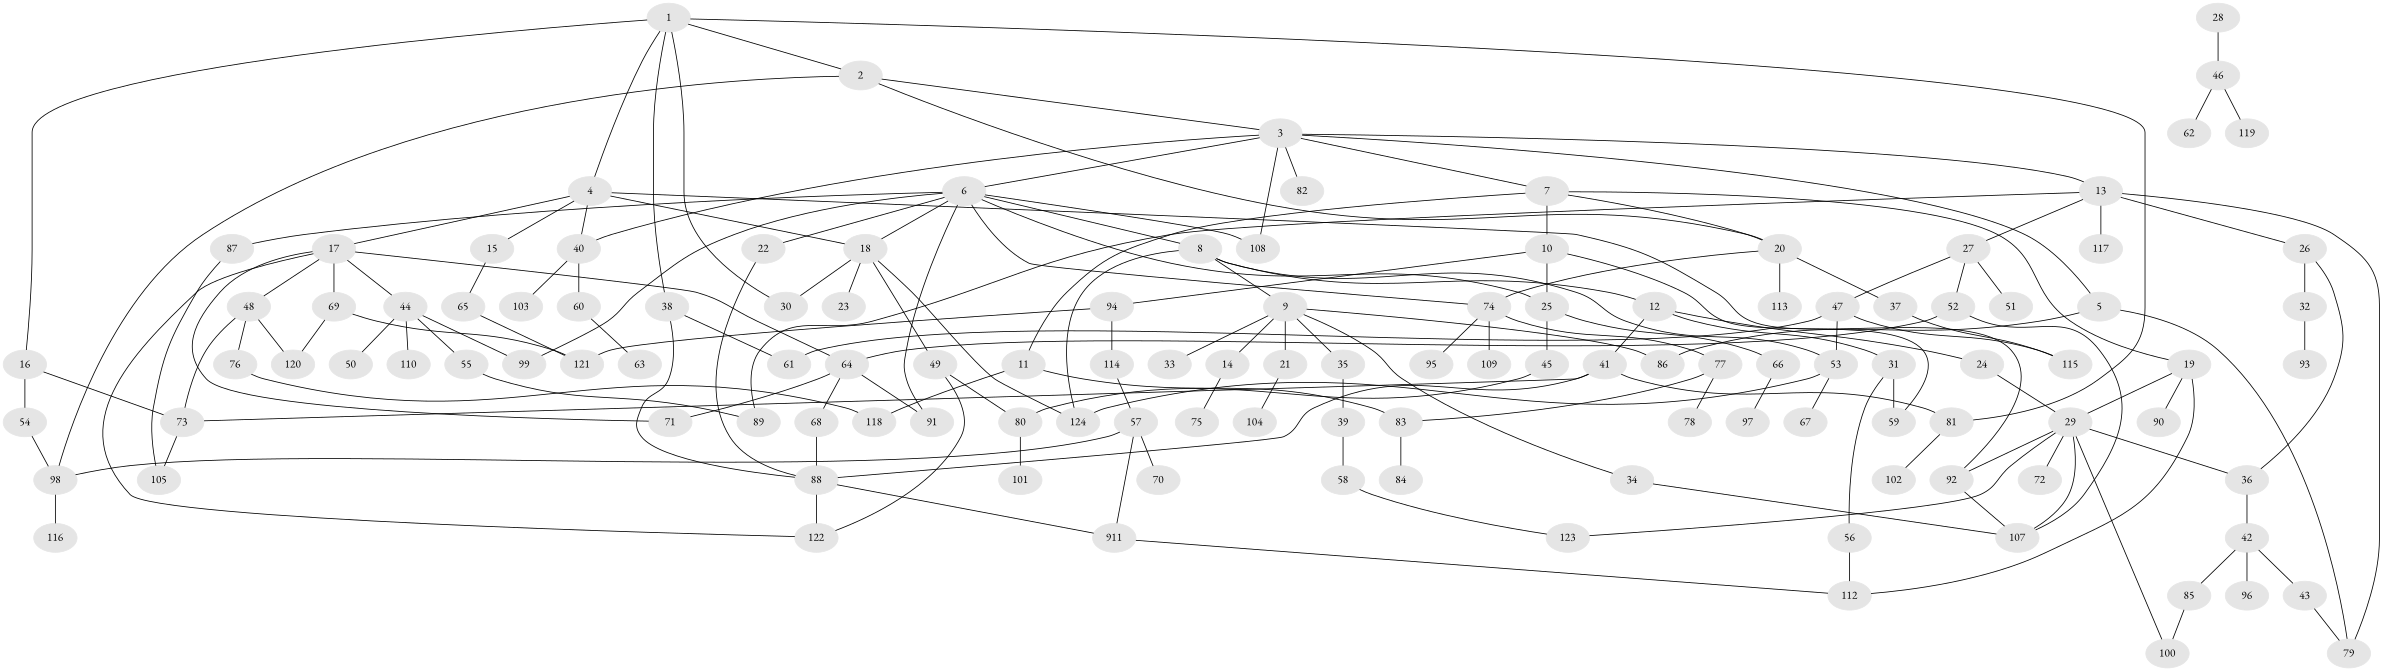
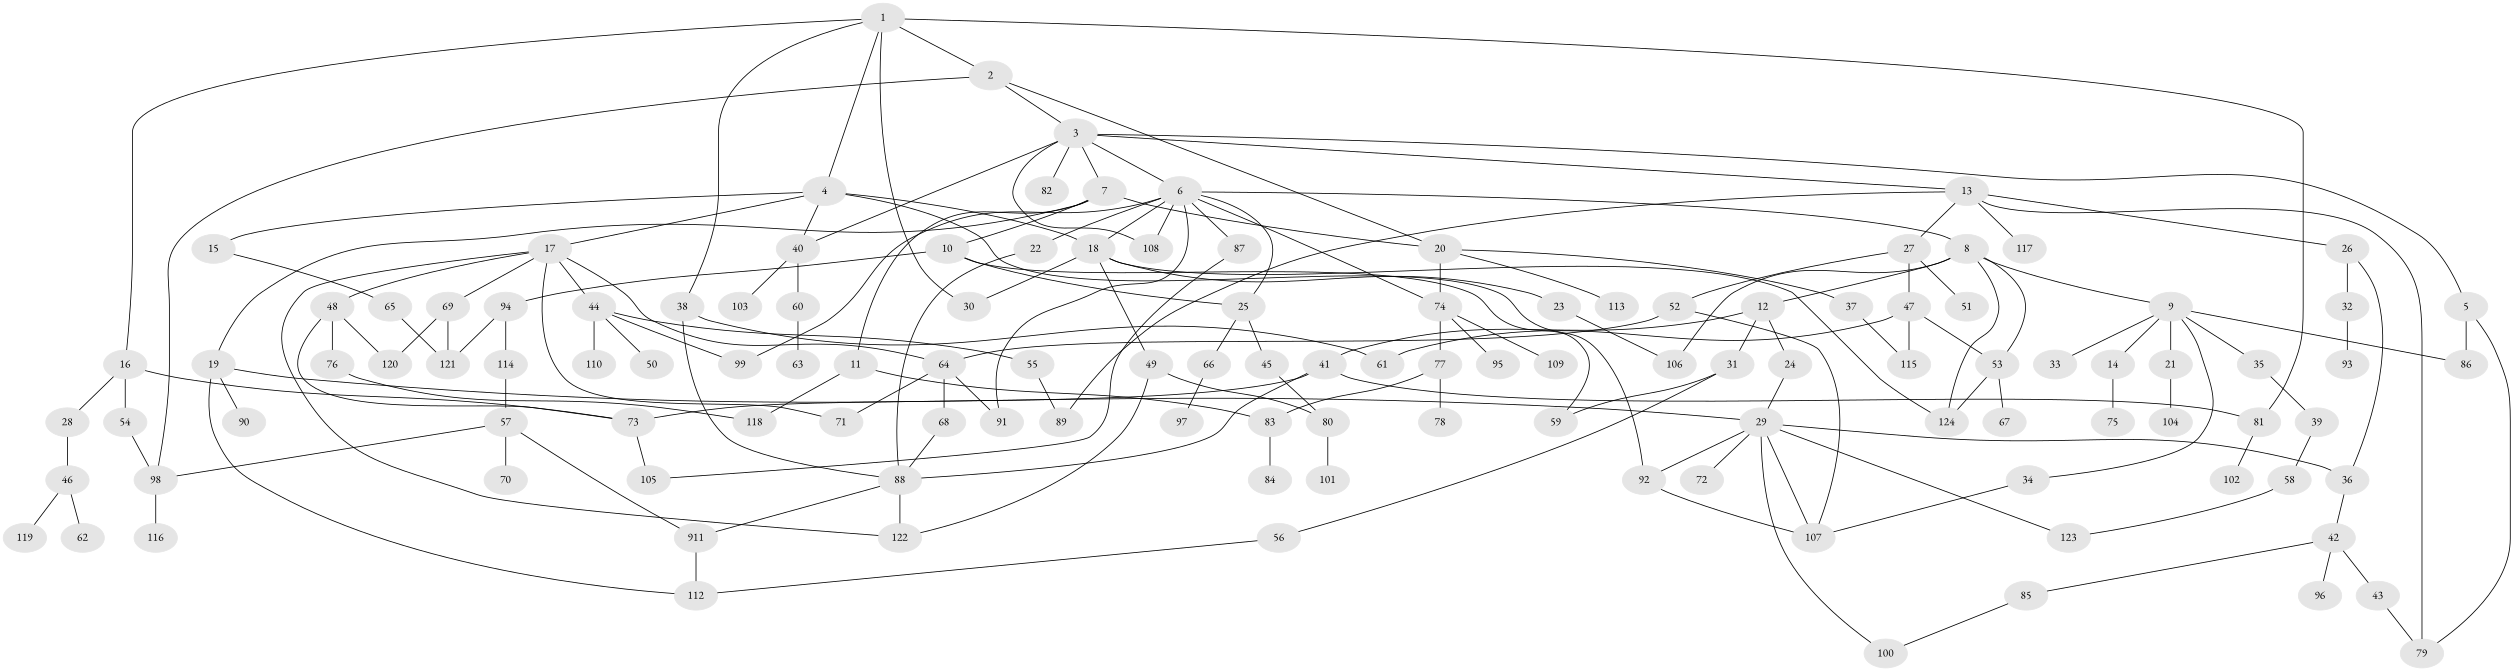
node "106": added
edge "16" -- "28": added
